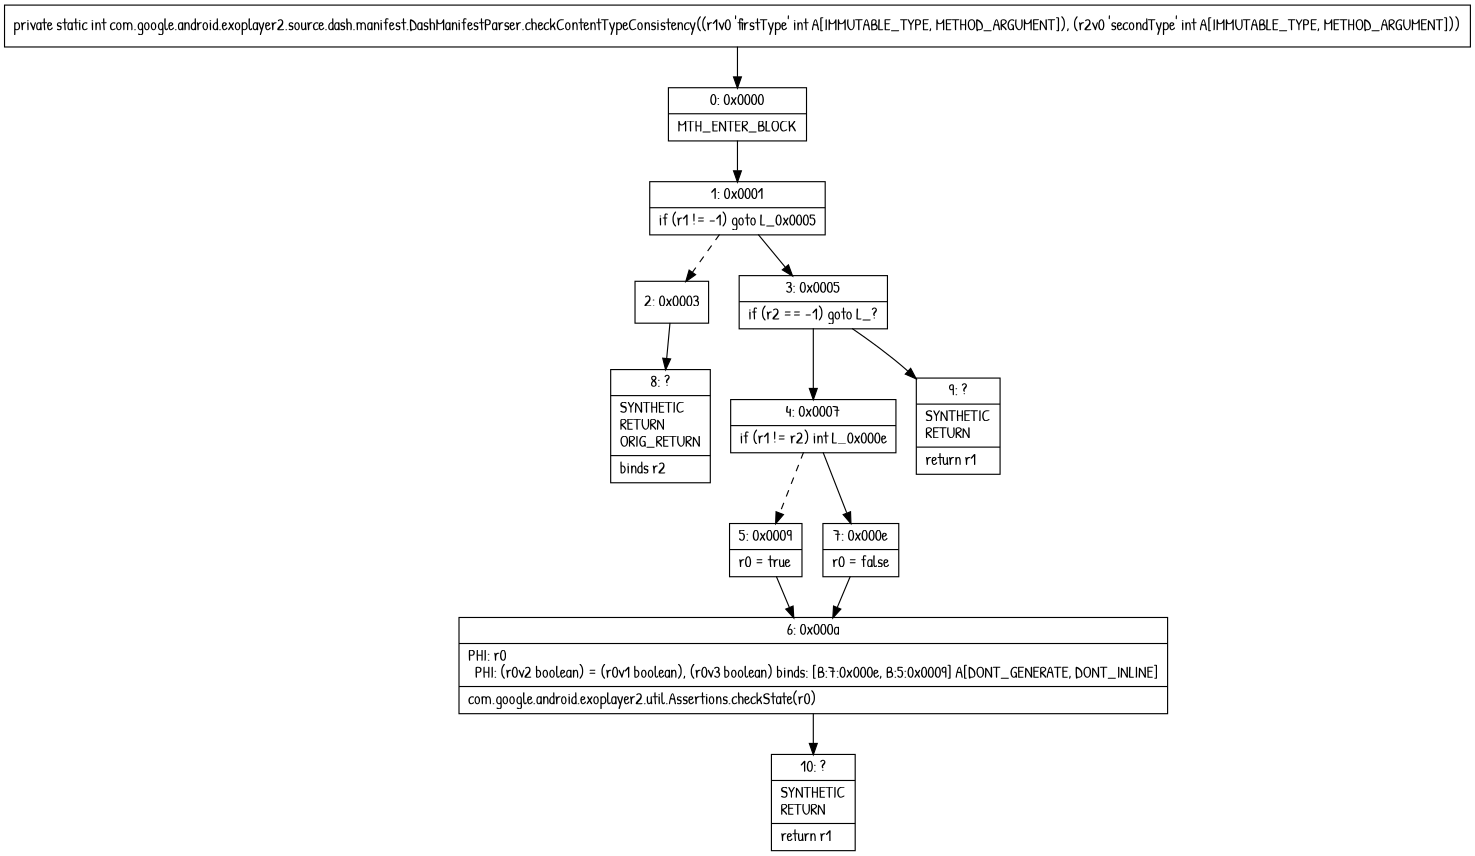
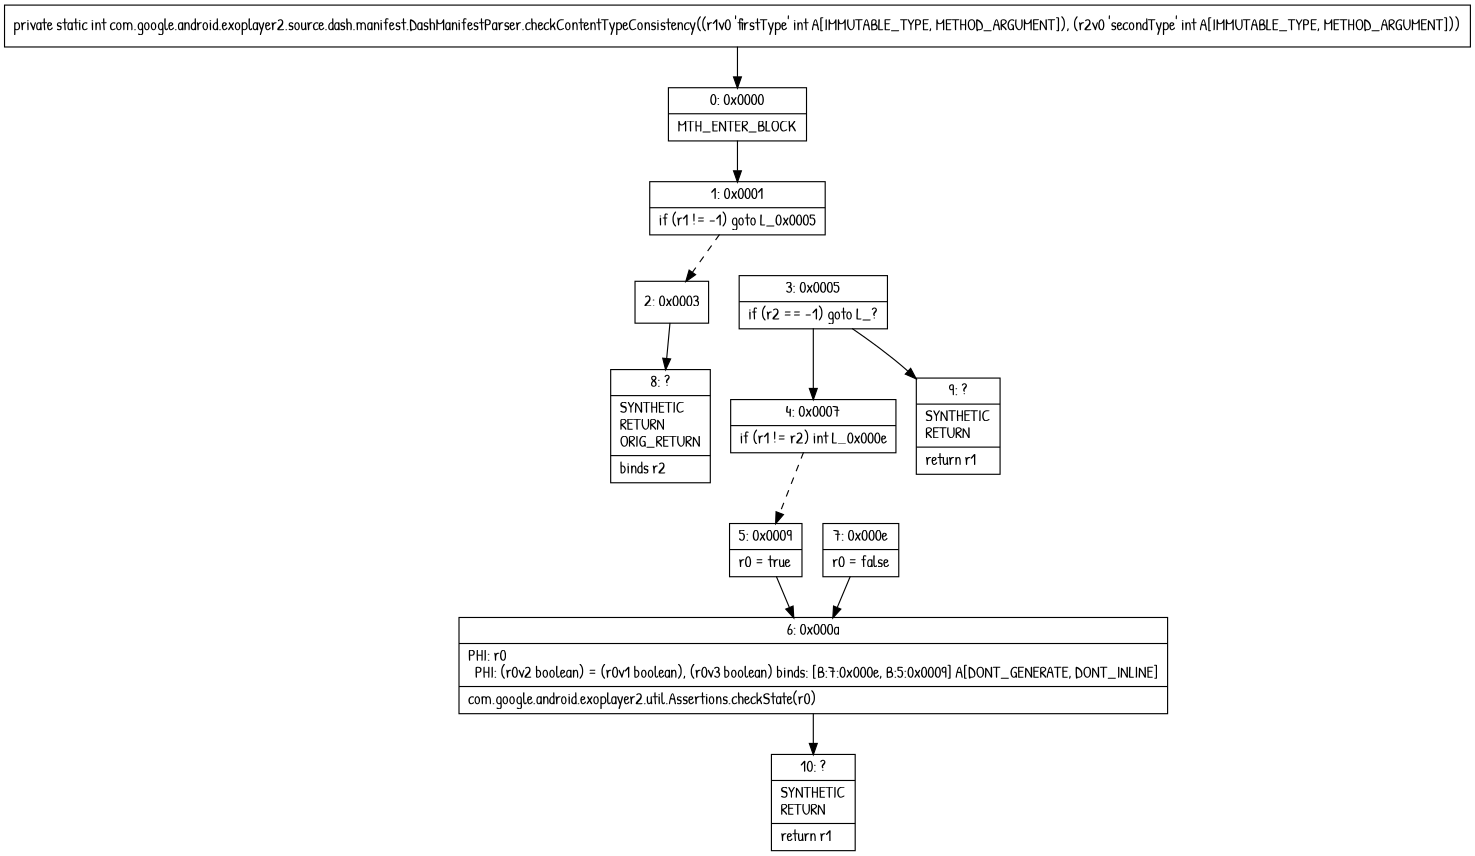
edge "1: 0x0001" -> "3: 0x0005": removed
edge "4: 0x0007" -> "7: 0x000e": removed
